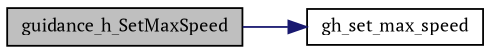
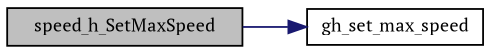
node "guidance_h_SetMaxSpeed": label "guidance_h_SetMaxSpeed" -> "speed_h_SetMaxSpeed"
